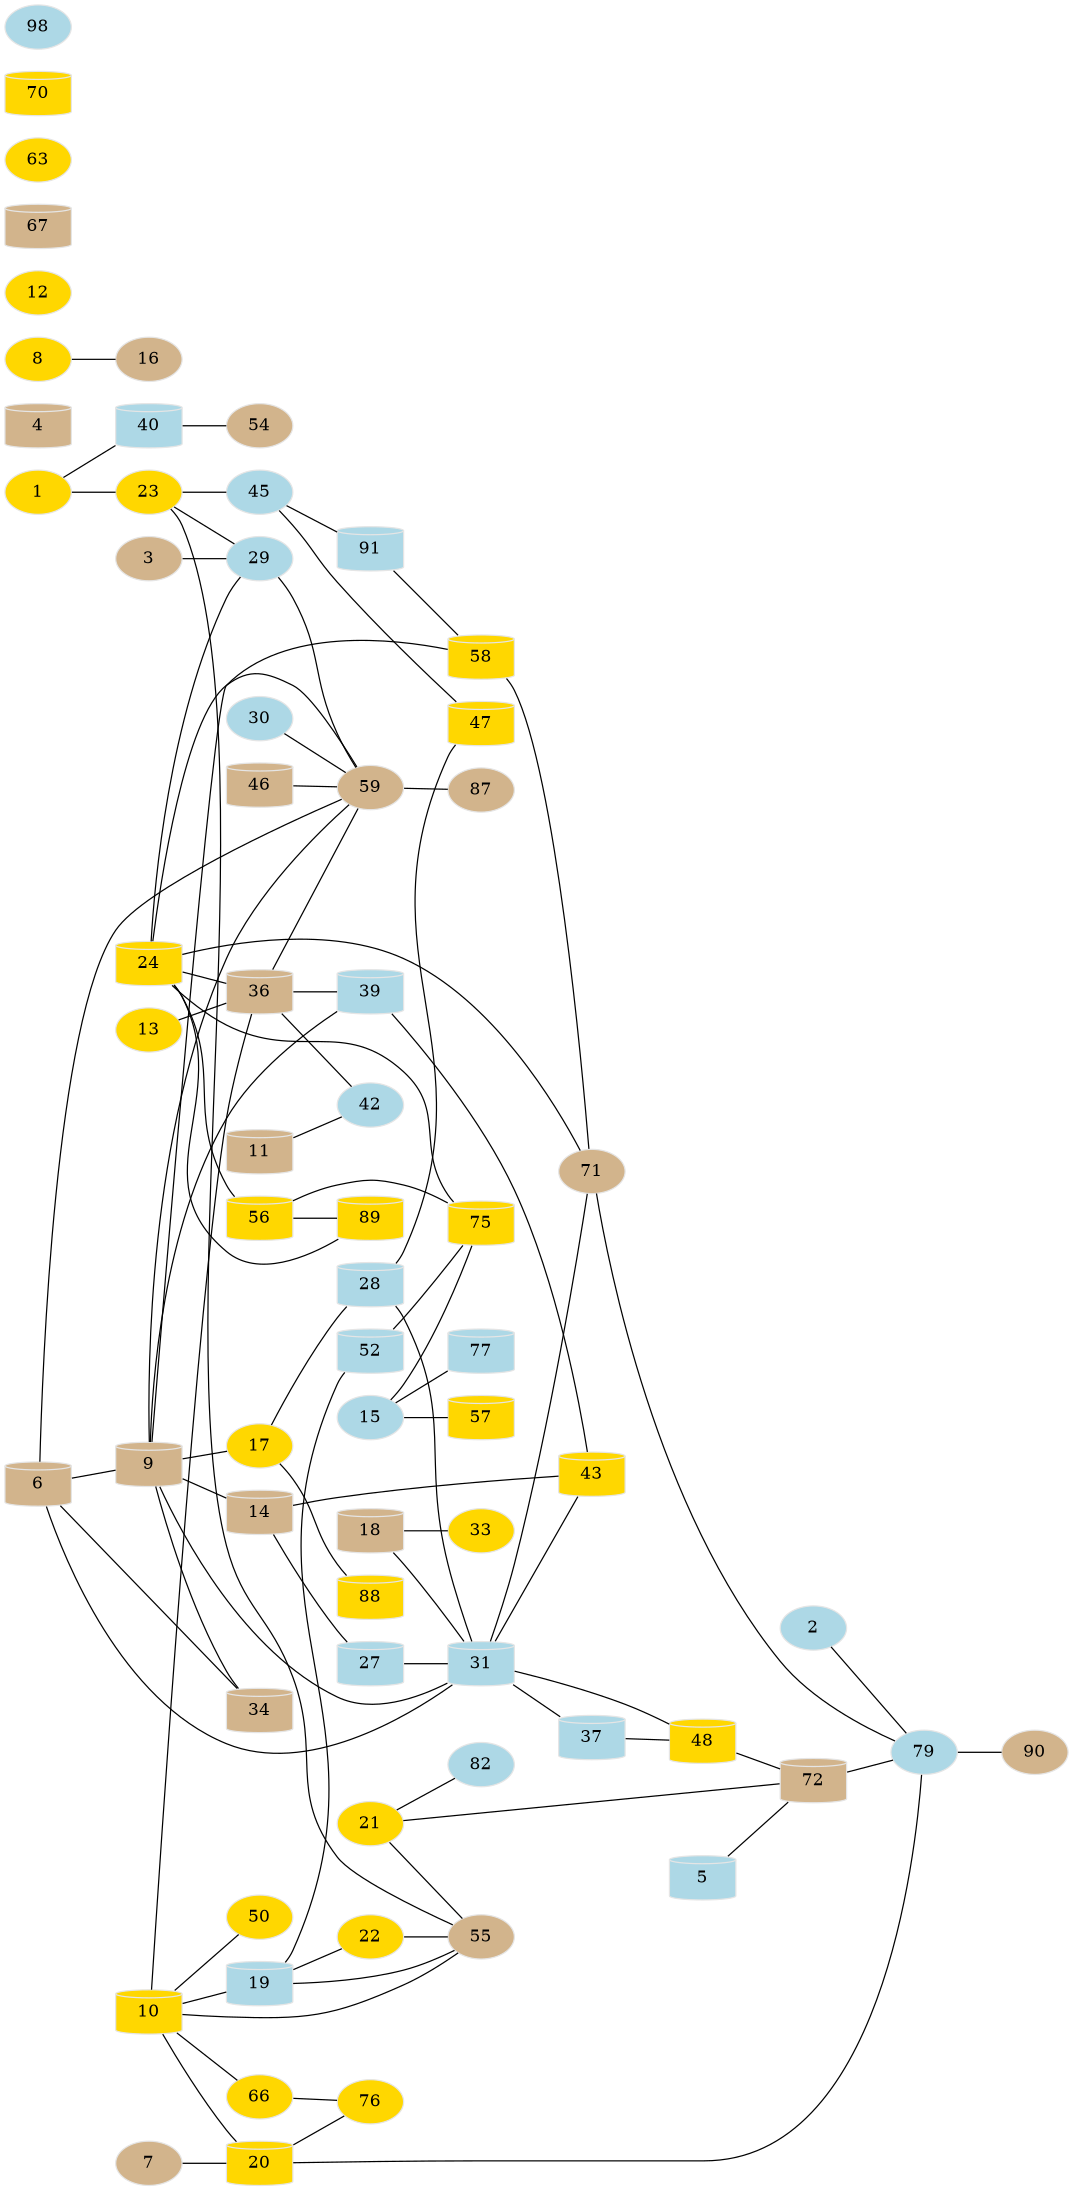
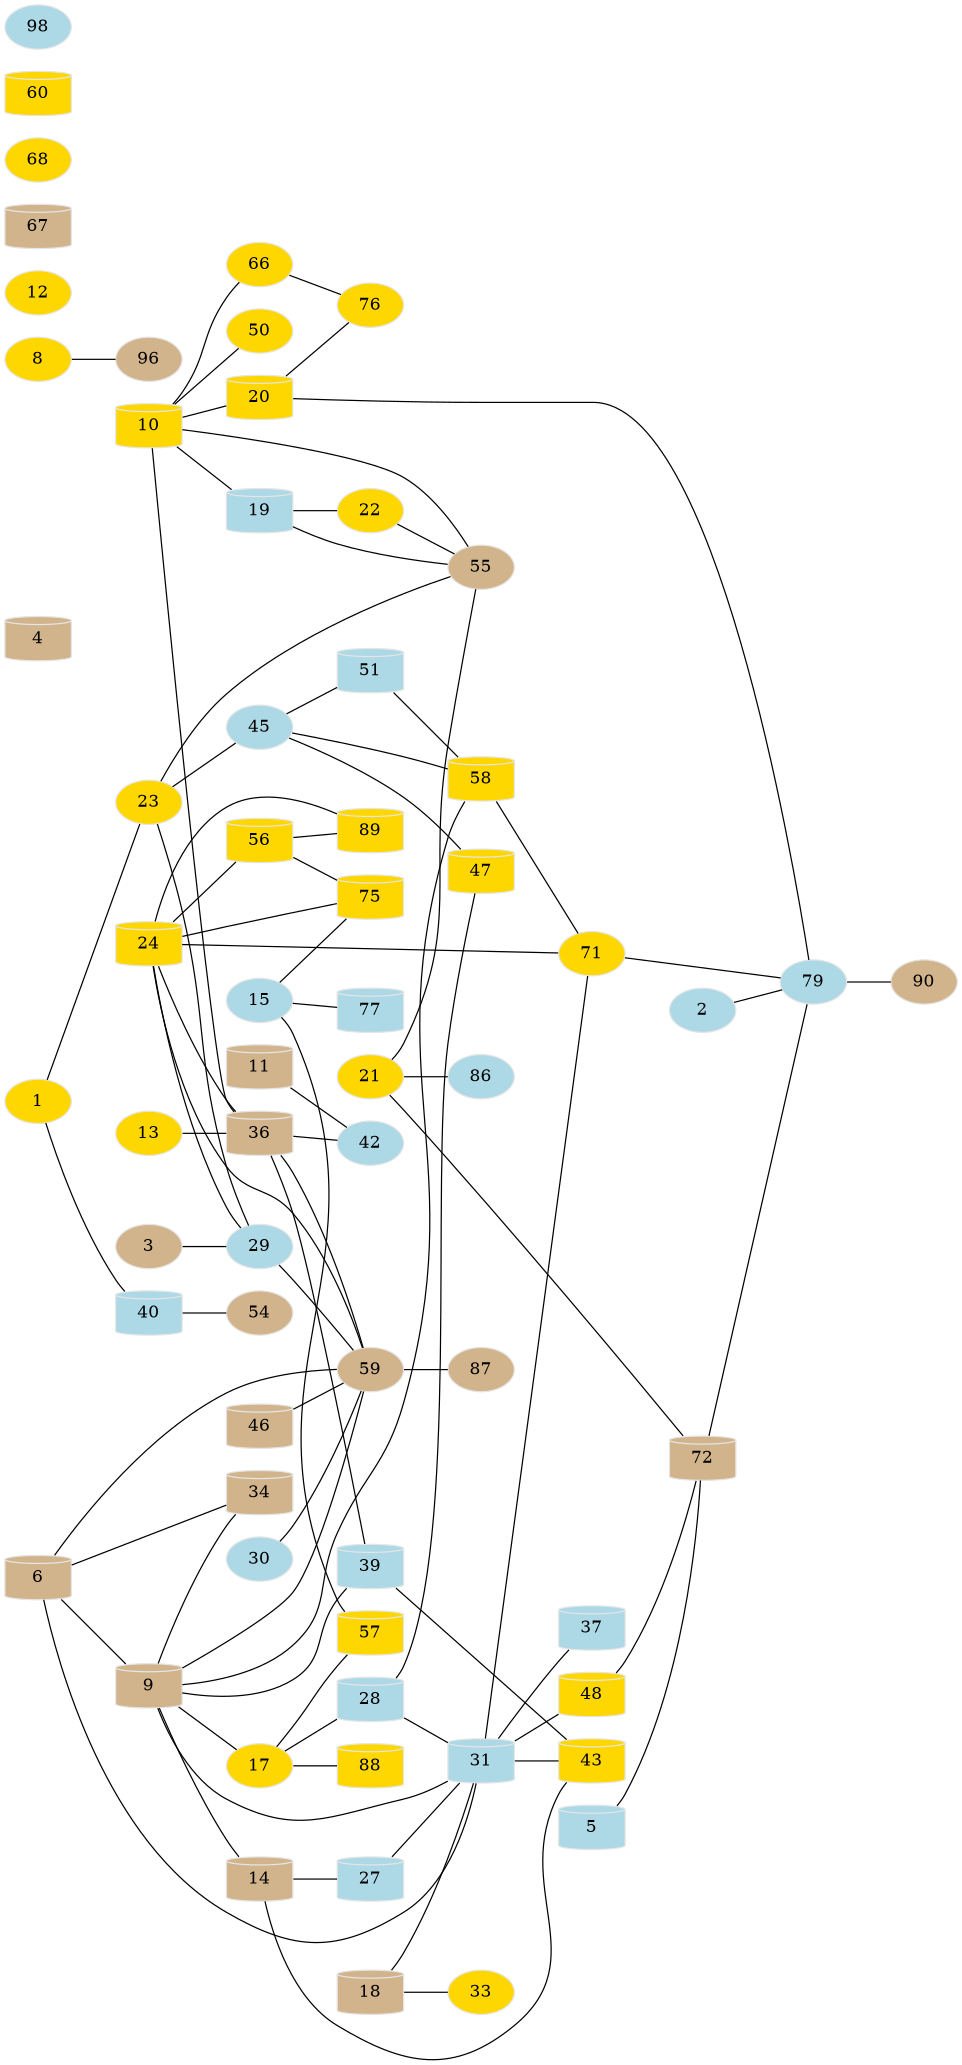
node "70": label "70" -> "60"
node "63": label "63" -> "68"
node "16": label "16" -> "96"
node "91": label "91" -> "51"
edge "45" -- "58": added
node "71": fillcolor tan -> gold
node "52": removed
edge "57" -- "17": added
edge "37" -- "48": removed
node "82": label "82" -> "86"
node "7": removed
